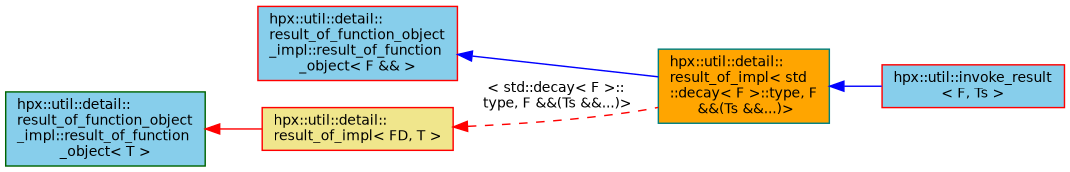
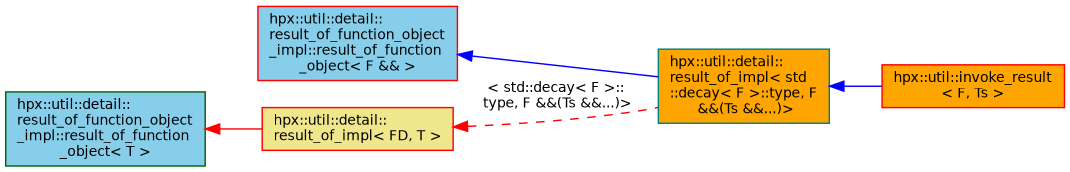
node "hpx::util::invoke_result < F, Ts >": fillcolor skyblue -> orange
